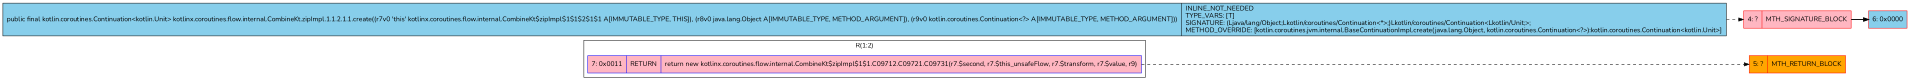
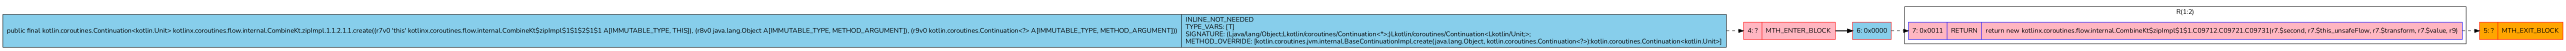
node "4: ?": text "MTH_SIGNATURE_BLOCK" -> "MTH_ENTER_BLOCK"
edge "6: 0x0000" -> "7: 0x0011": added
node "5: ?": text "MTH_RETURN_BLOCK" -> "MTH_EXIT_BLOCK"
